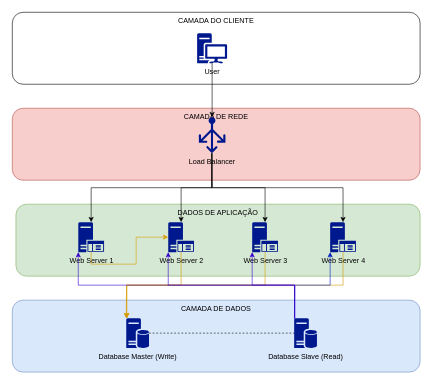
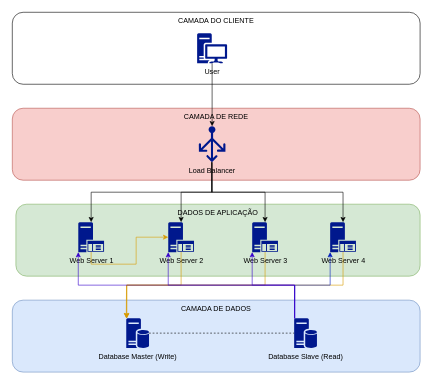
node "Load Balancer": moved (212, 135) -> (212, 144)
